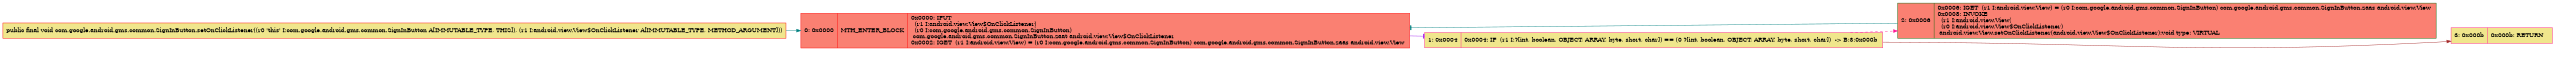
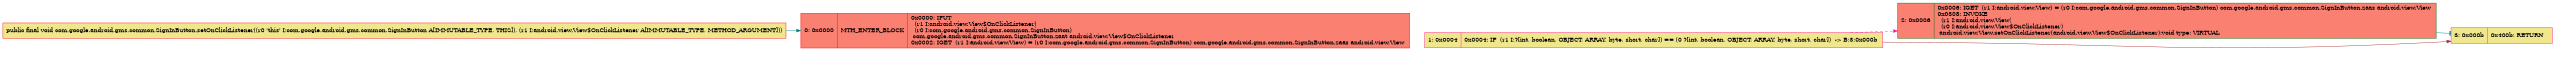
node "2: 0x0006": text "0x0008: INVOKE" -> "0x0308: INVOKE"
edge "2: 0x0006" -> "0: 0x0000": now "2: 0x0006" -> "3: 0x000b"
node "3: 0x000b": text "0x000b: RETURN" -> "0x400b: RETURN"
edge "0: 0x0000" -> "1: 0x0004": removed
